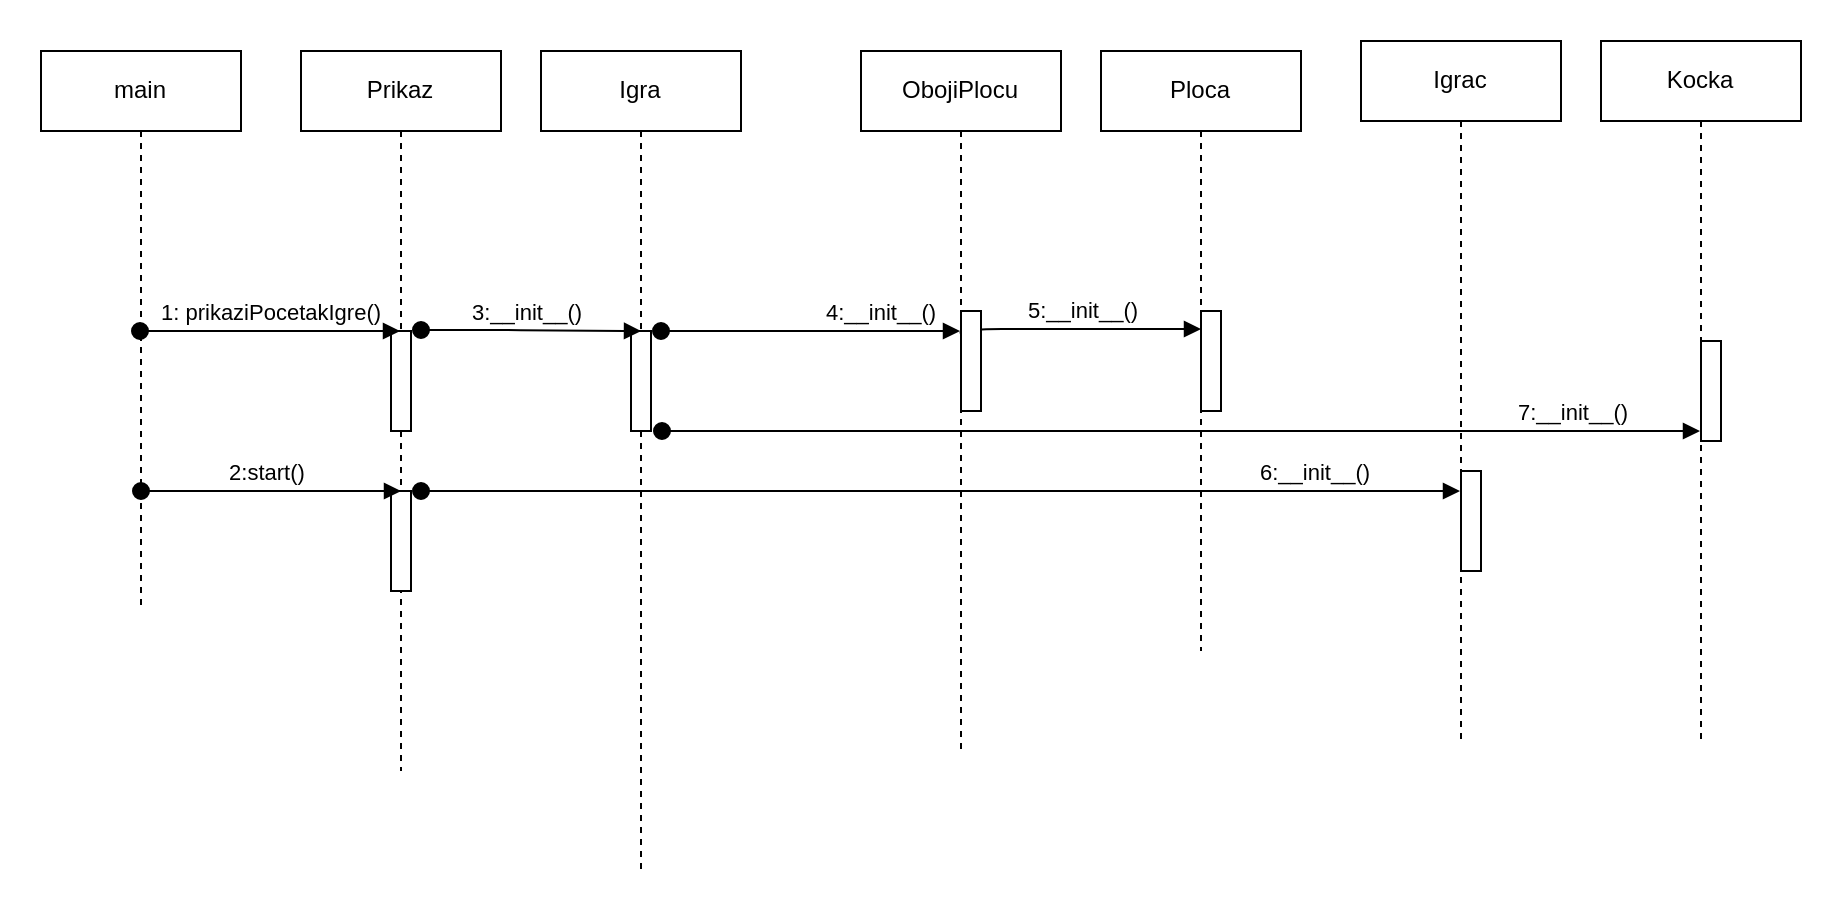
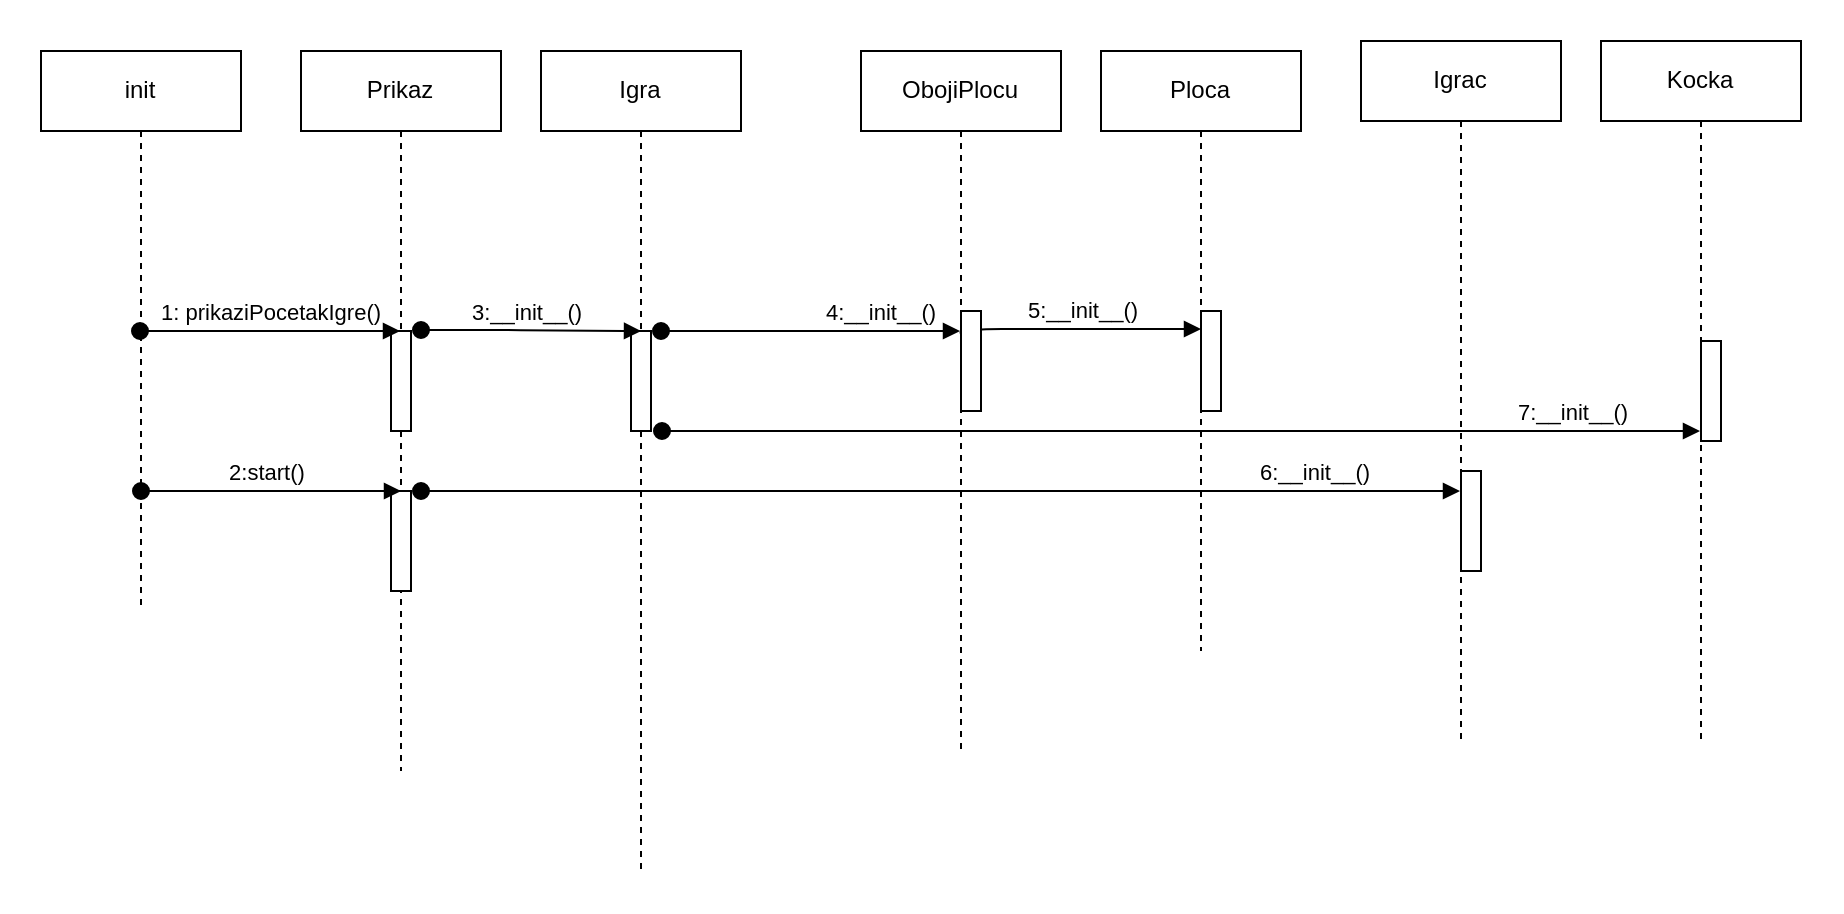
node "main": label "main" -> "init"
